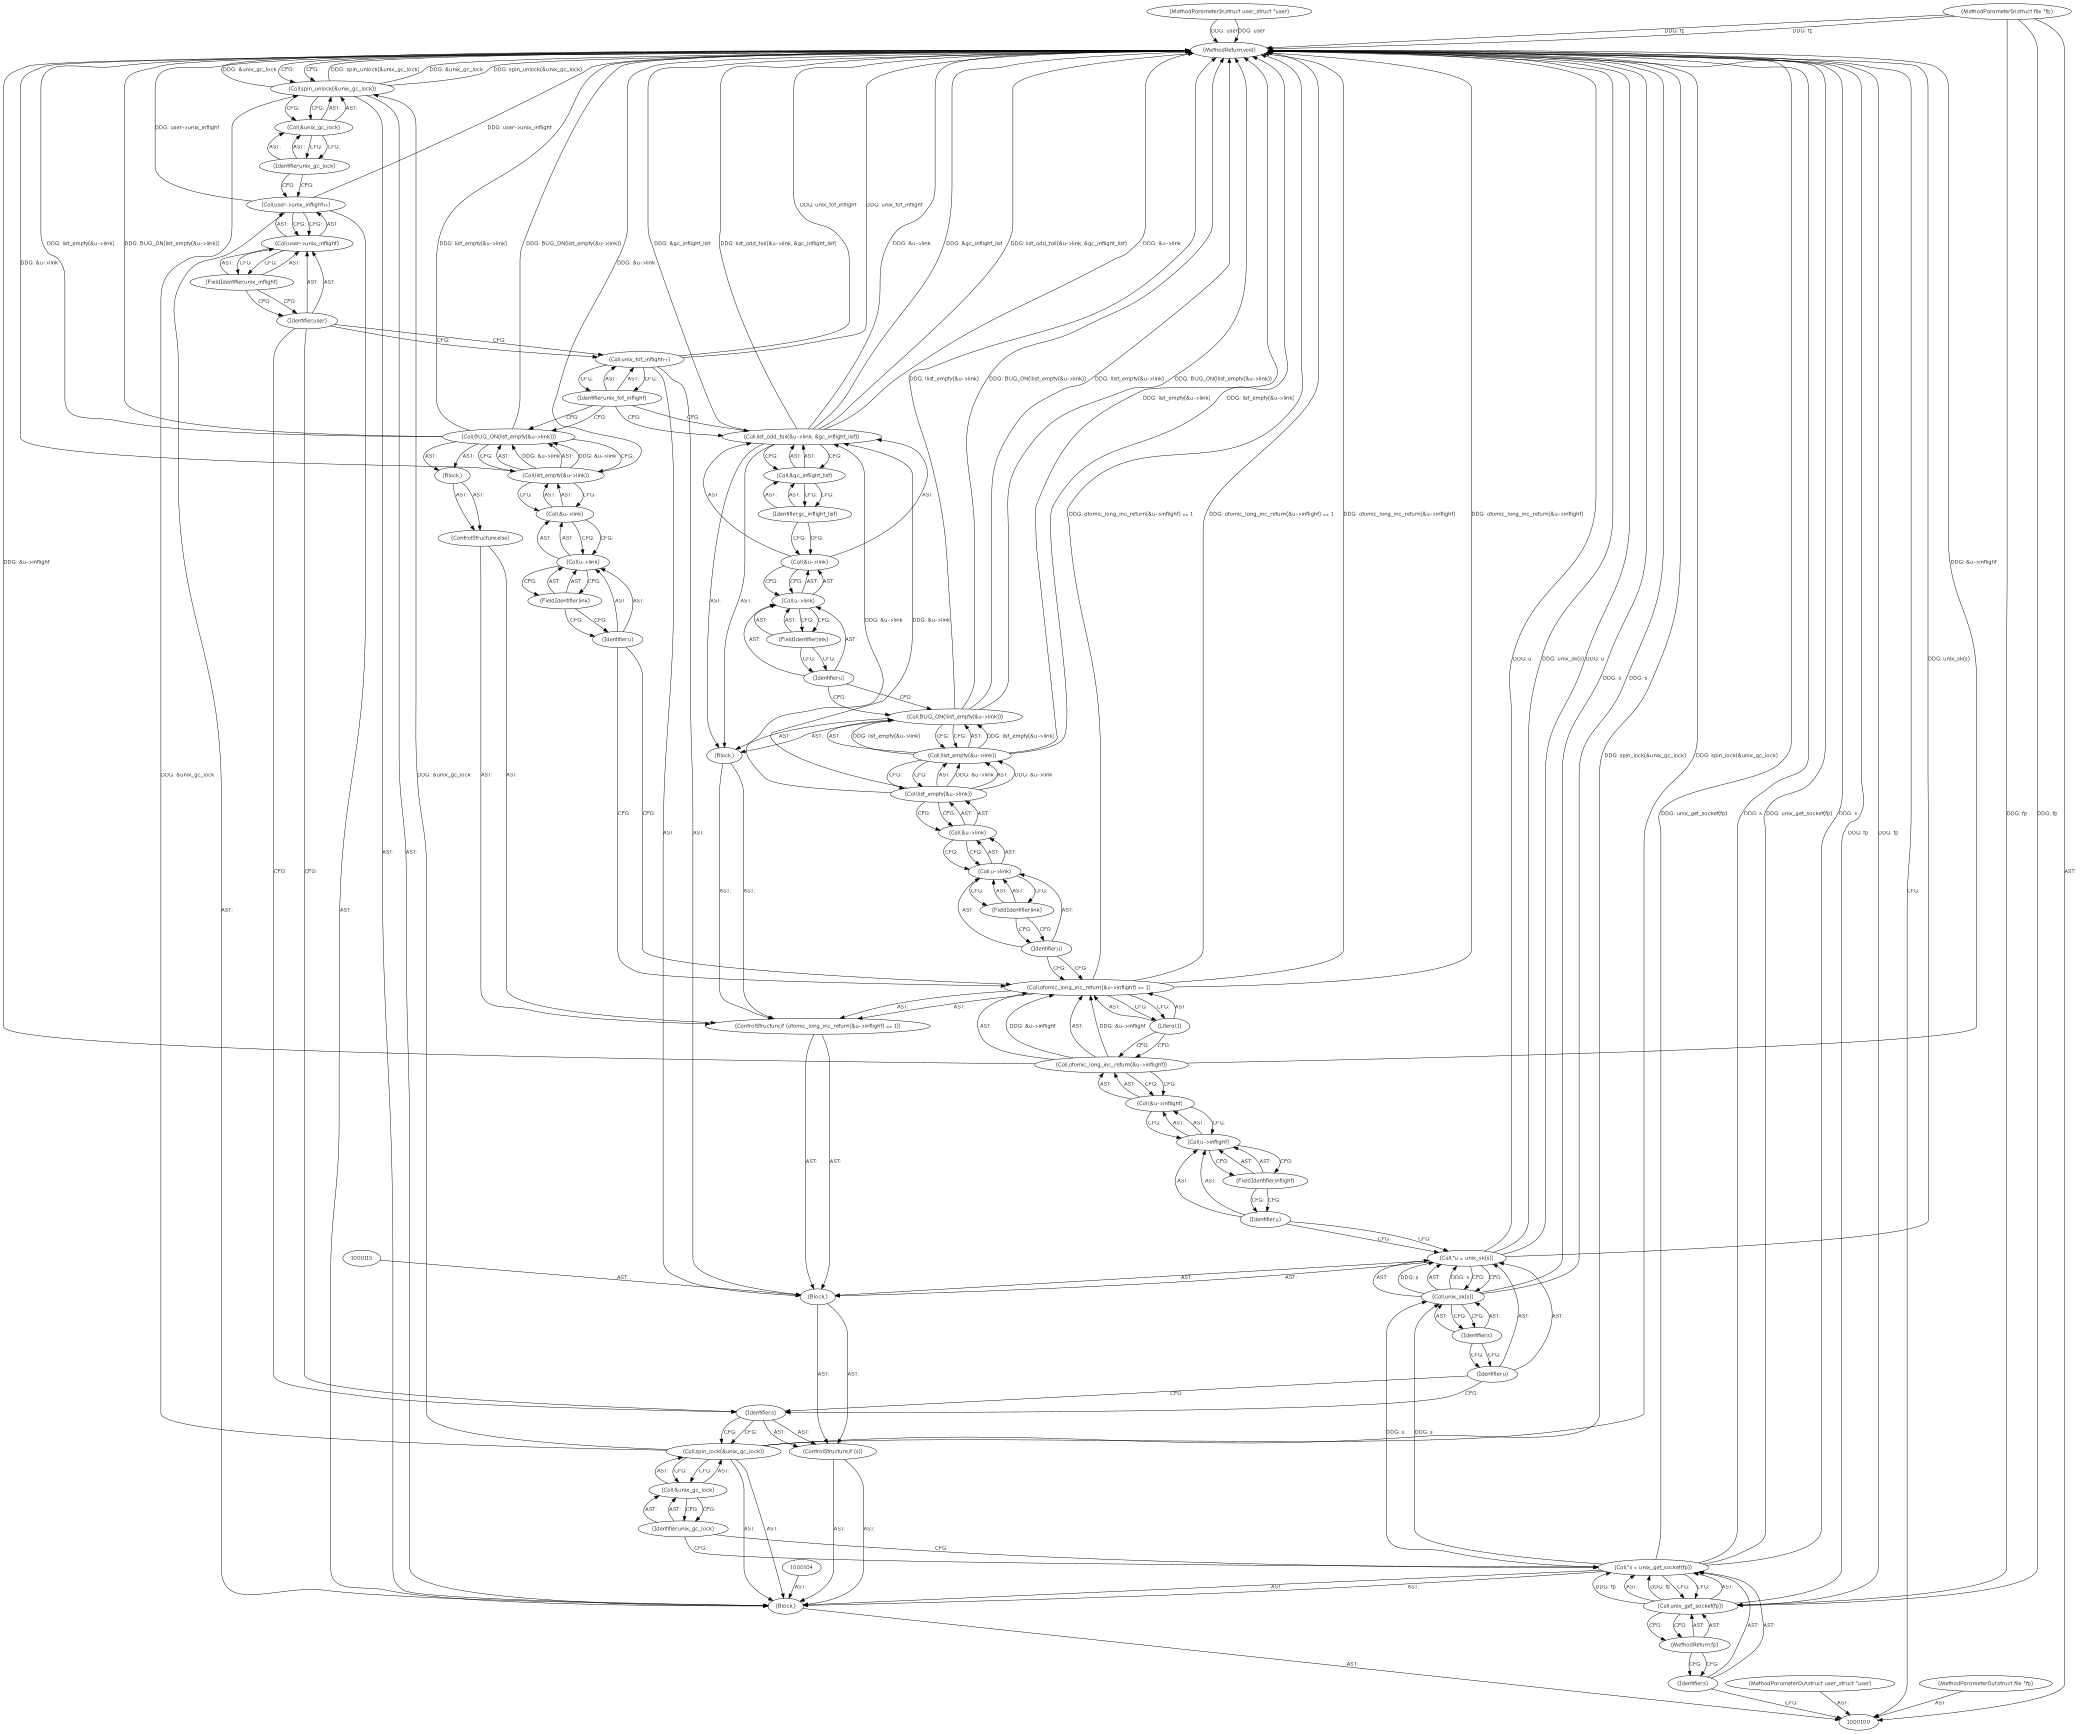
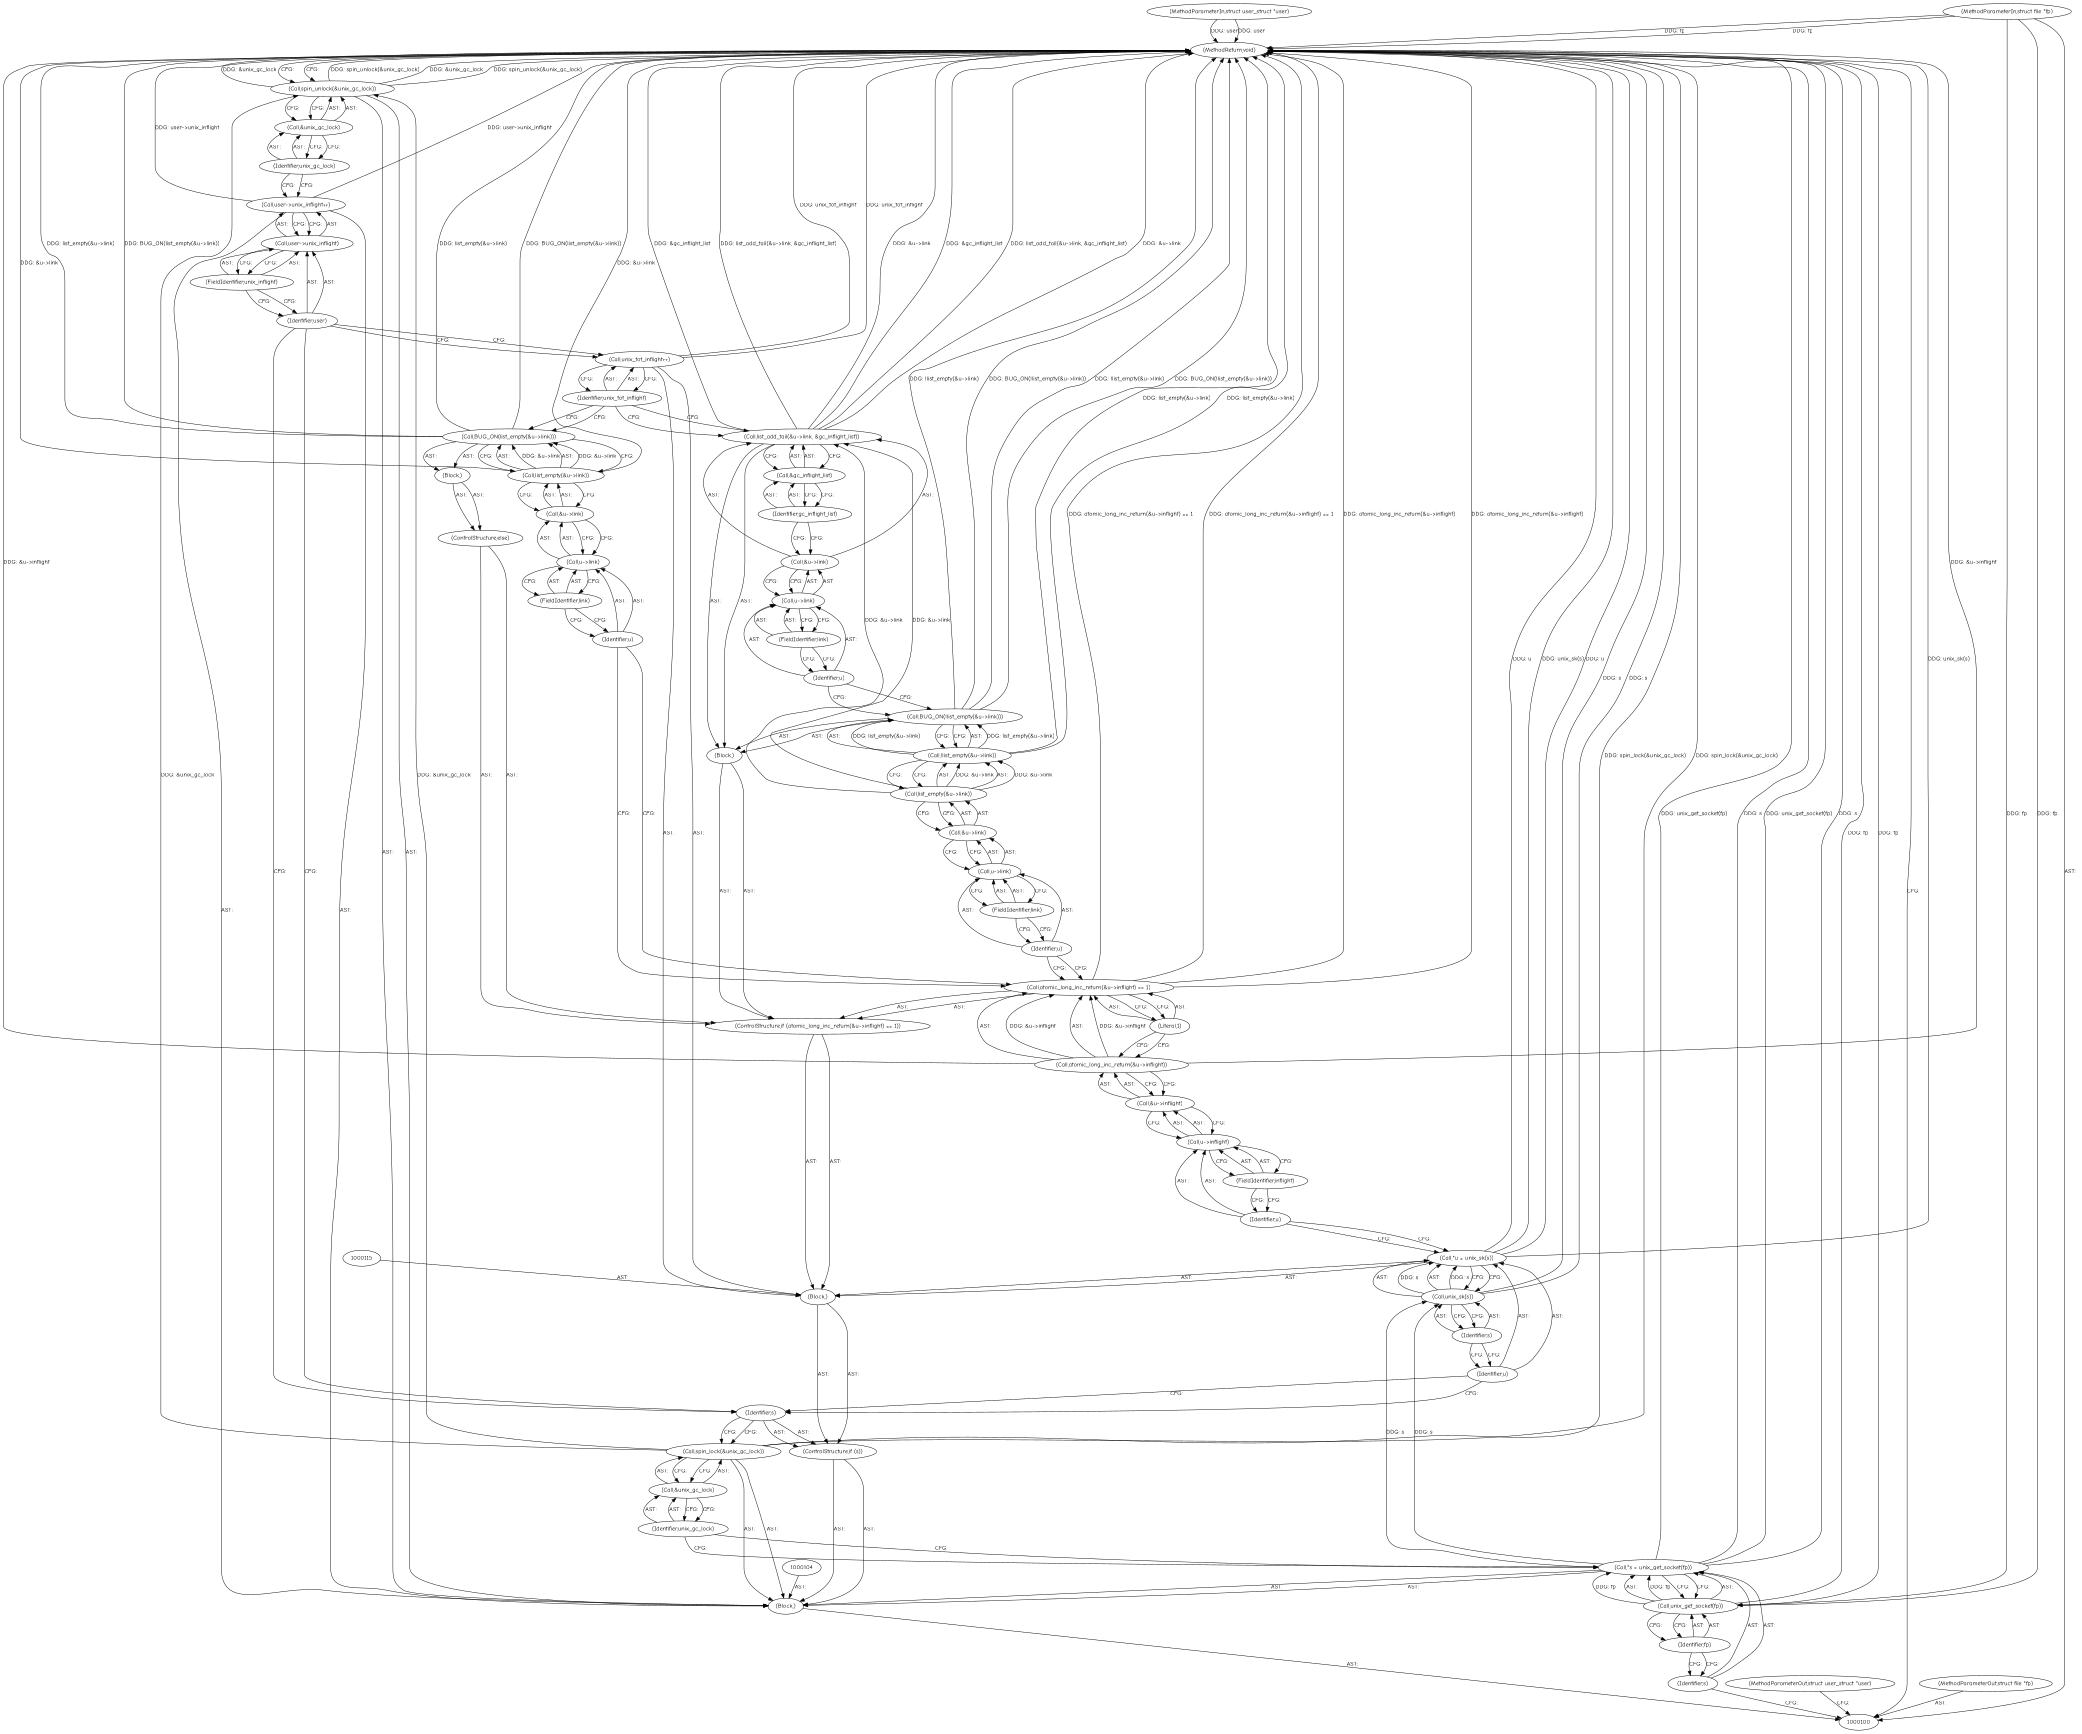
node "(MethodReturn,fp)": label "(MethodReturn,fp)" -> "(Identifier,fp)"
edge "(MethodParameterOut,struct user_struct *user)" -> "1000100": label "AST: " -> "CFG: "
